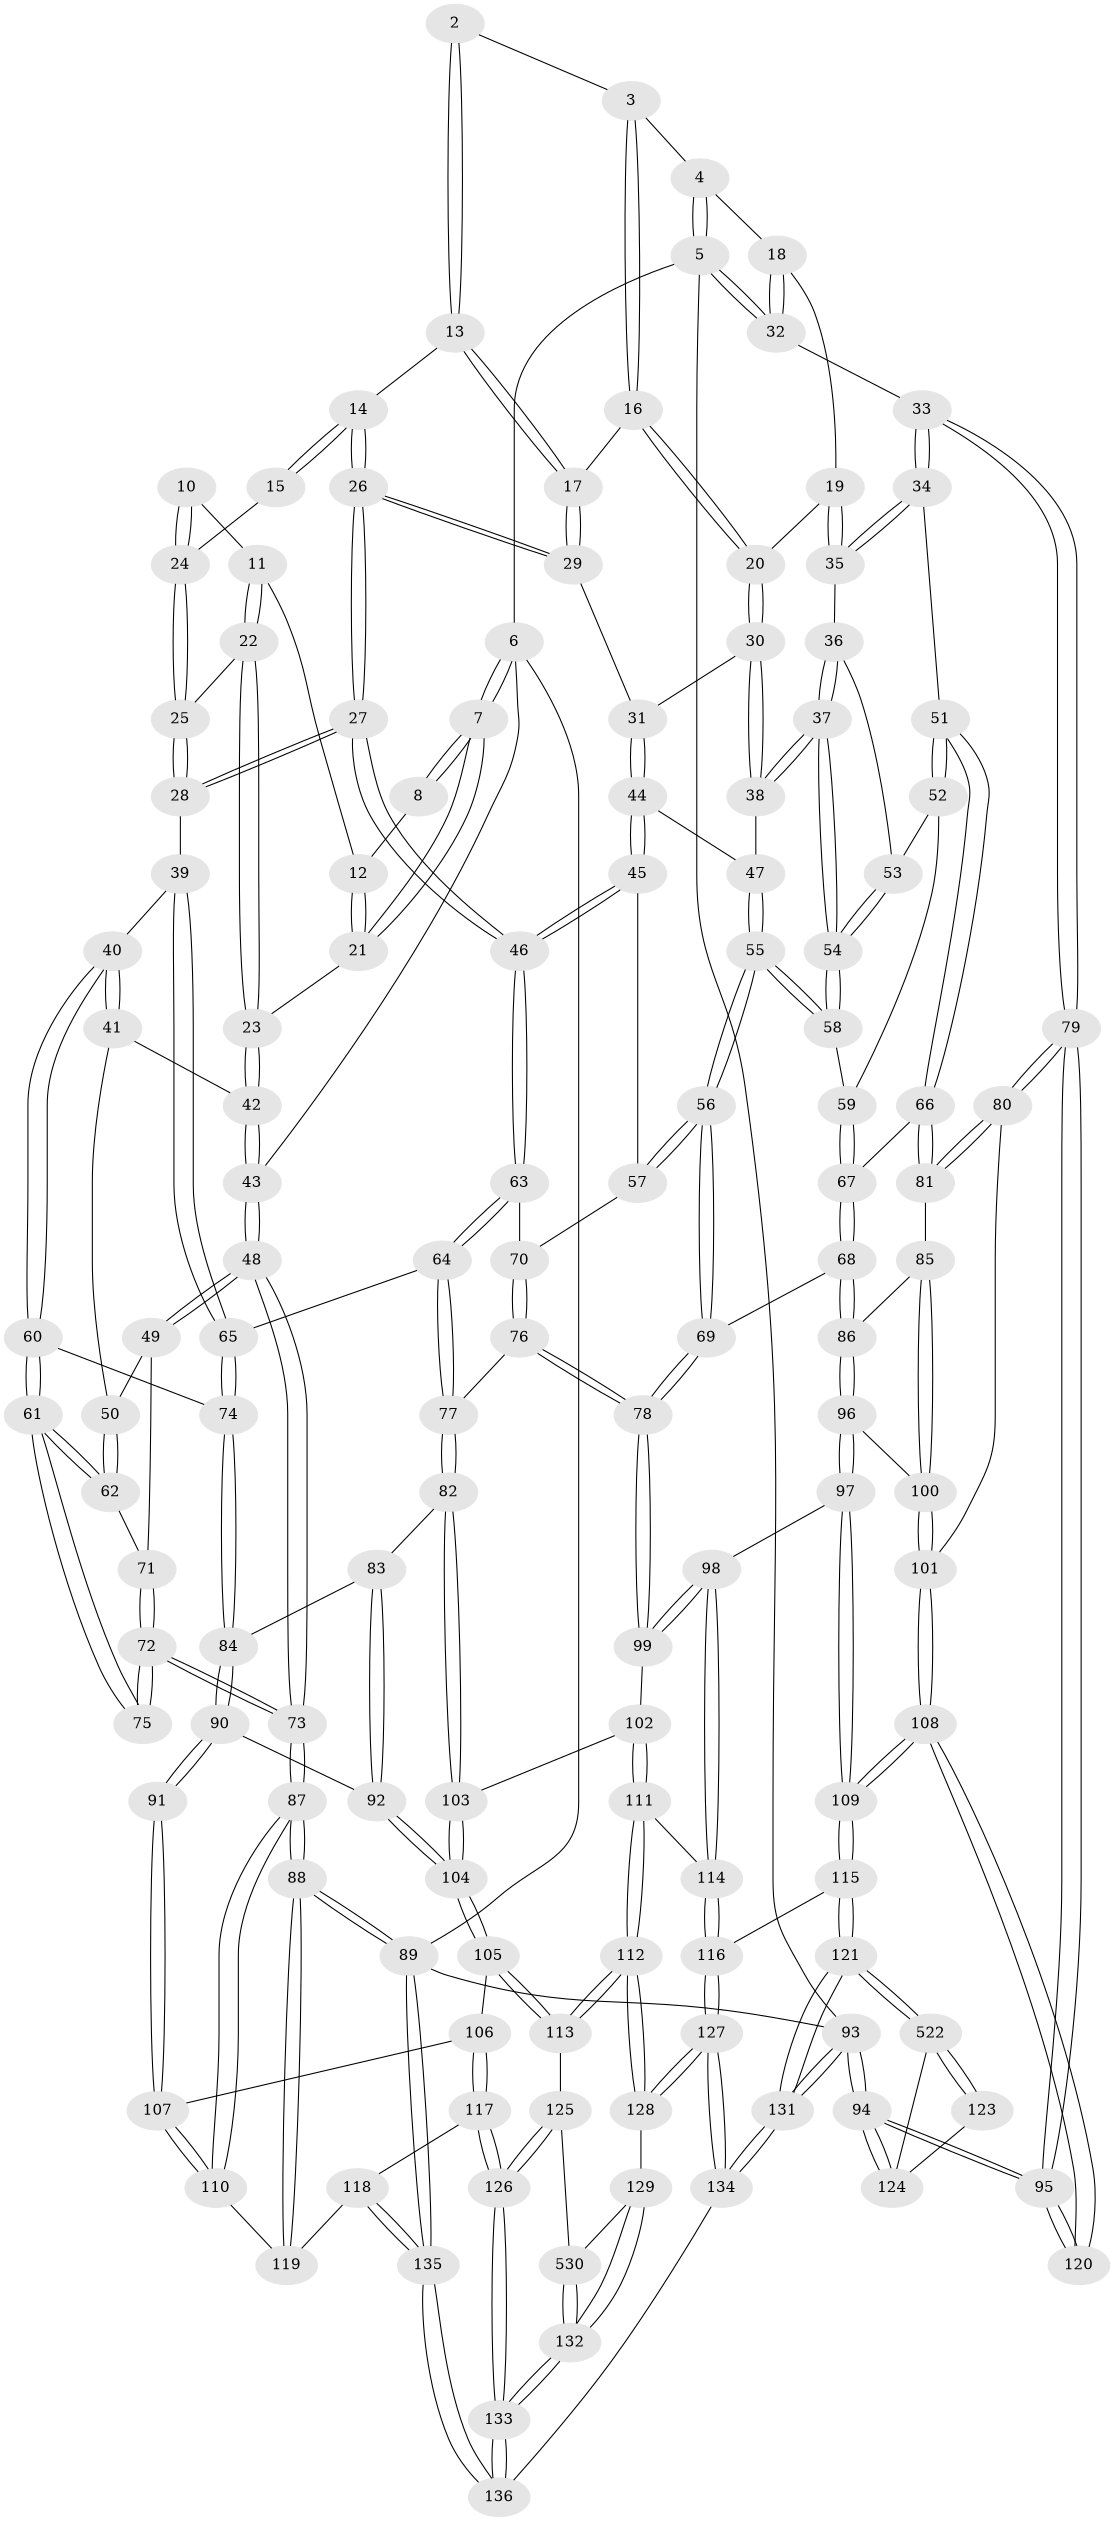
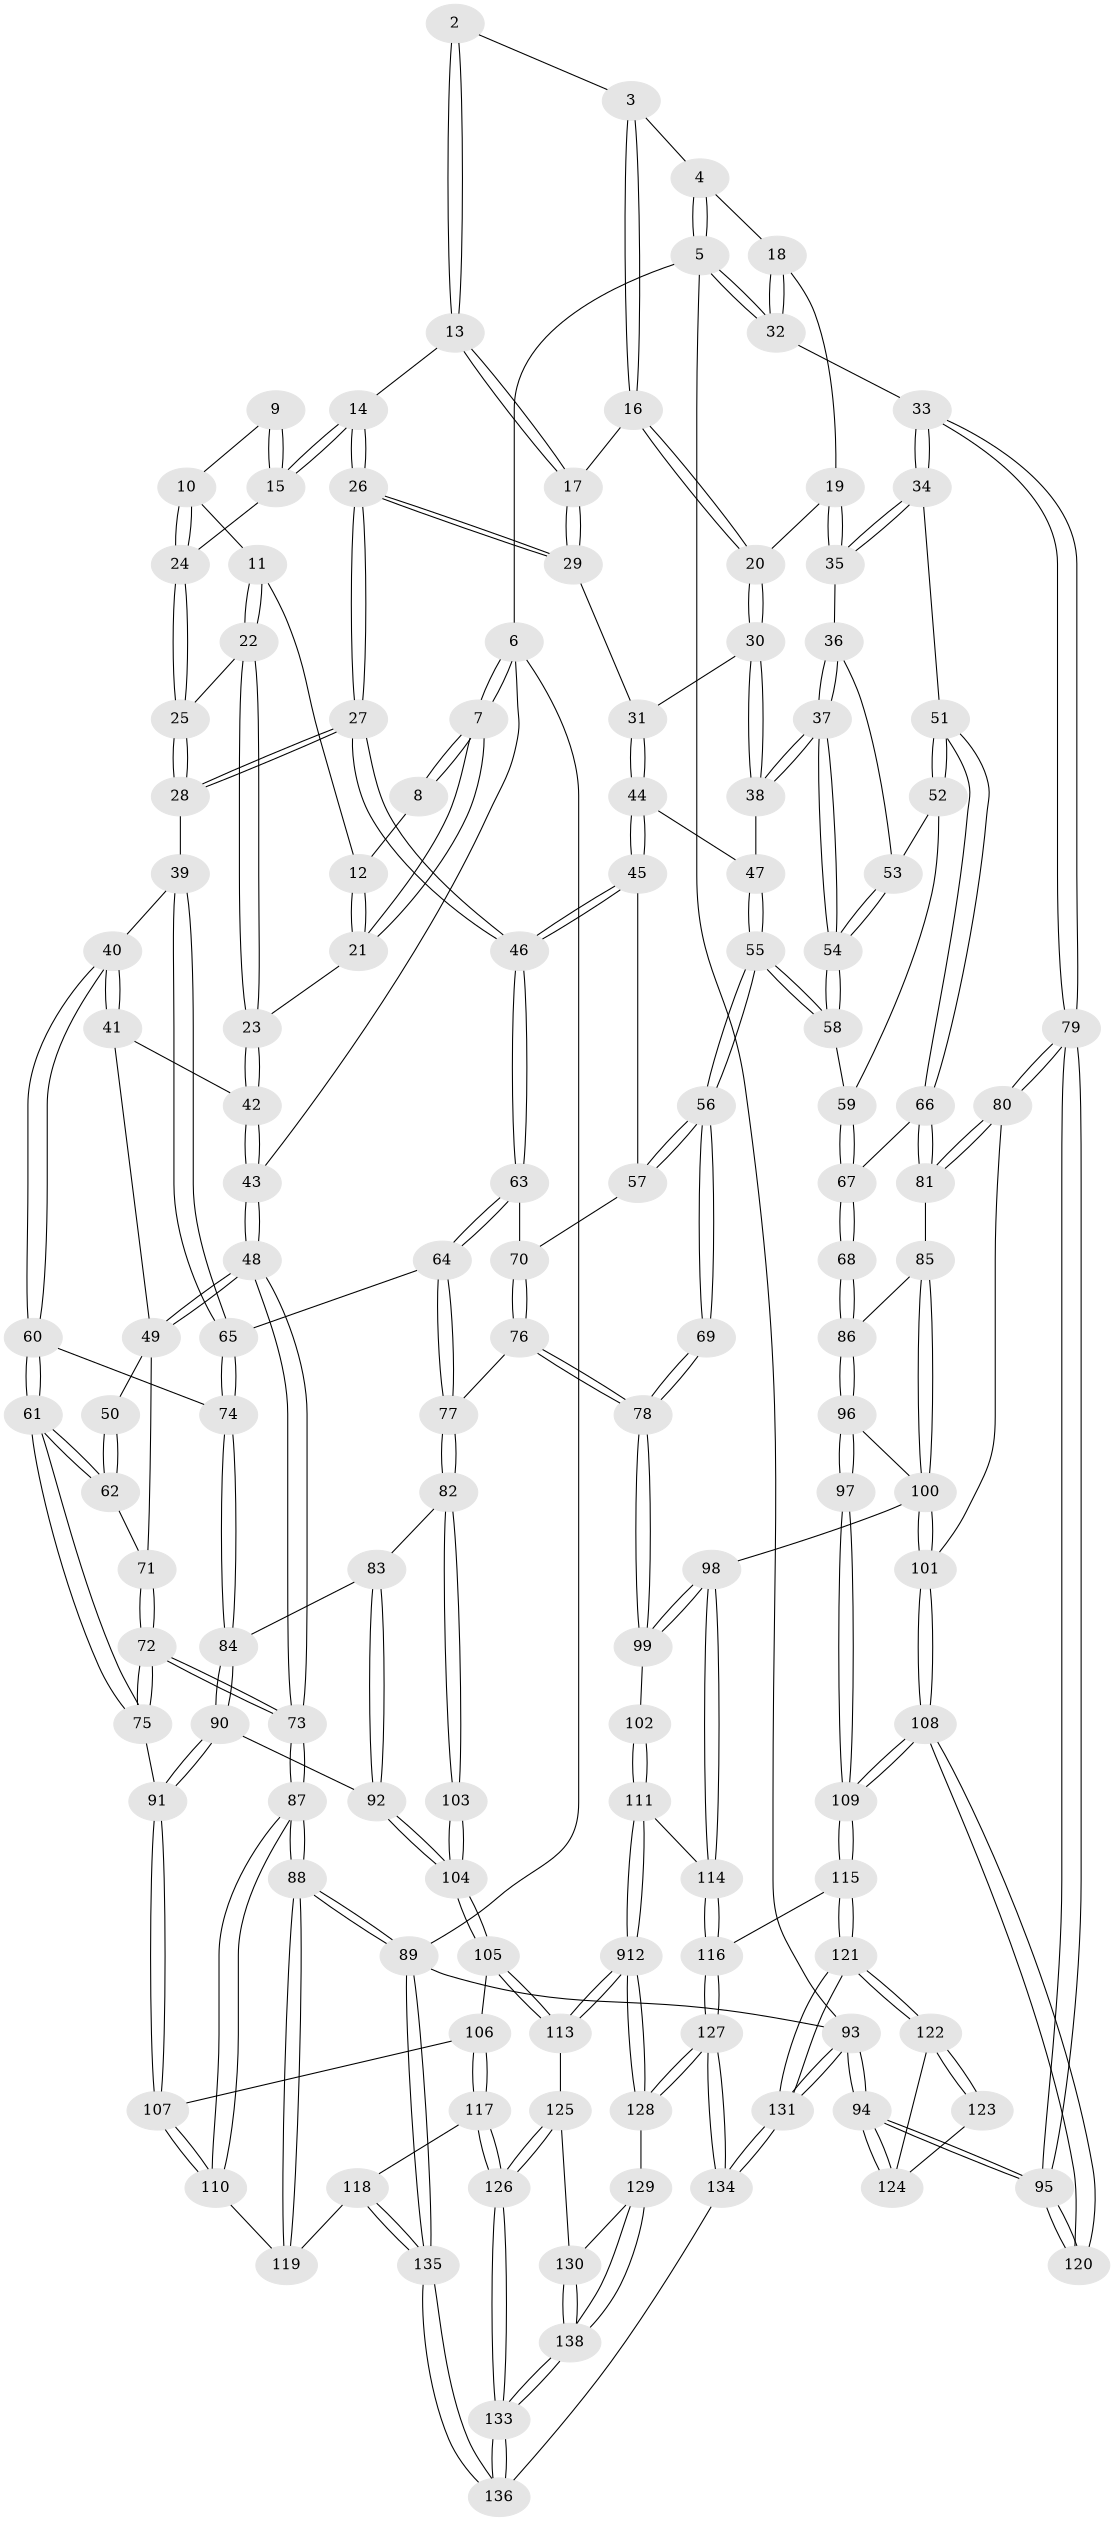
node "9": added
edge "41" -- "50": now "41" -- "49"
edge "68" -- "69": removed
edge "97" -- "98": now "100" -- "98"
edge "75" -- "91": added
edge "102" -- "103": removed
node "112": label "112" -> "912"
node "522": label "522" -> "122"
node "530": label "530" -> "130"
node "132": label "132" -> "138"
